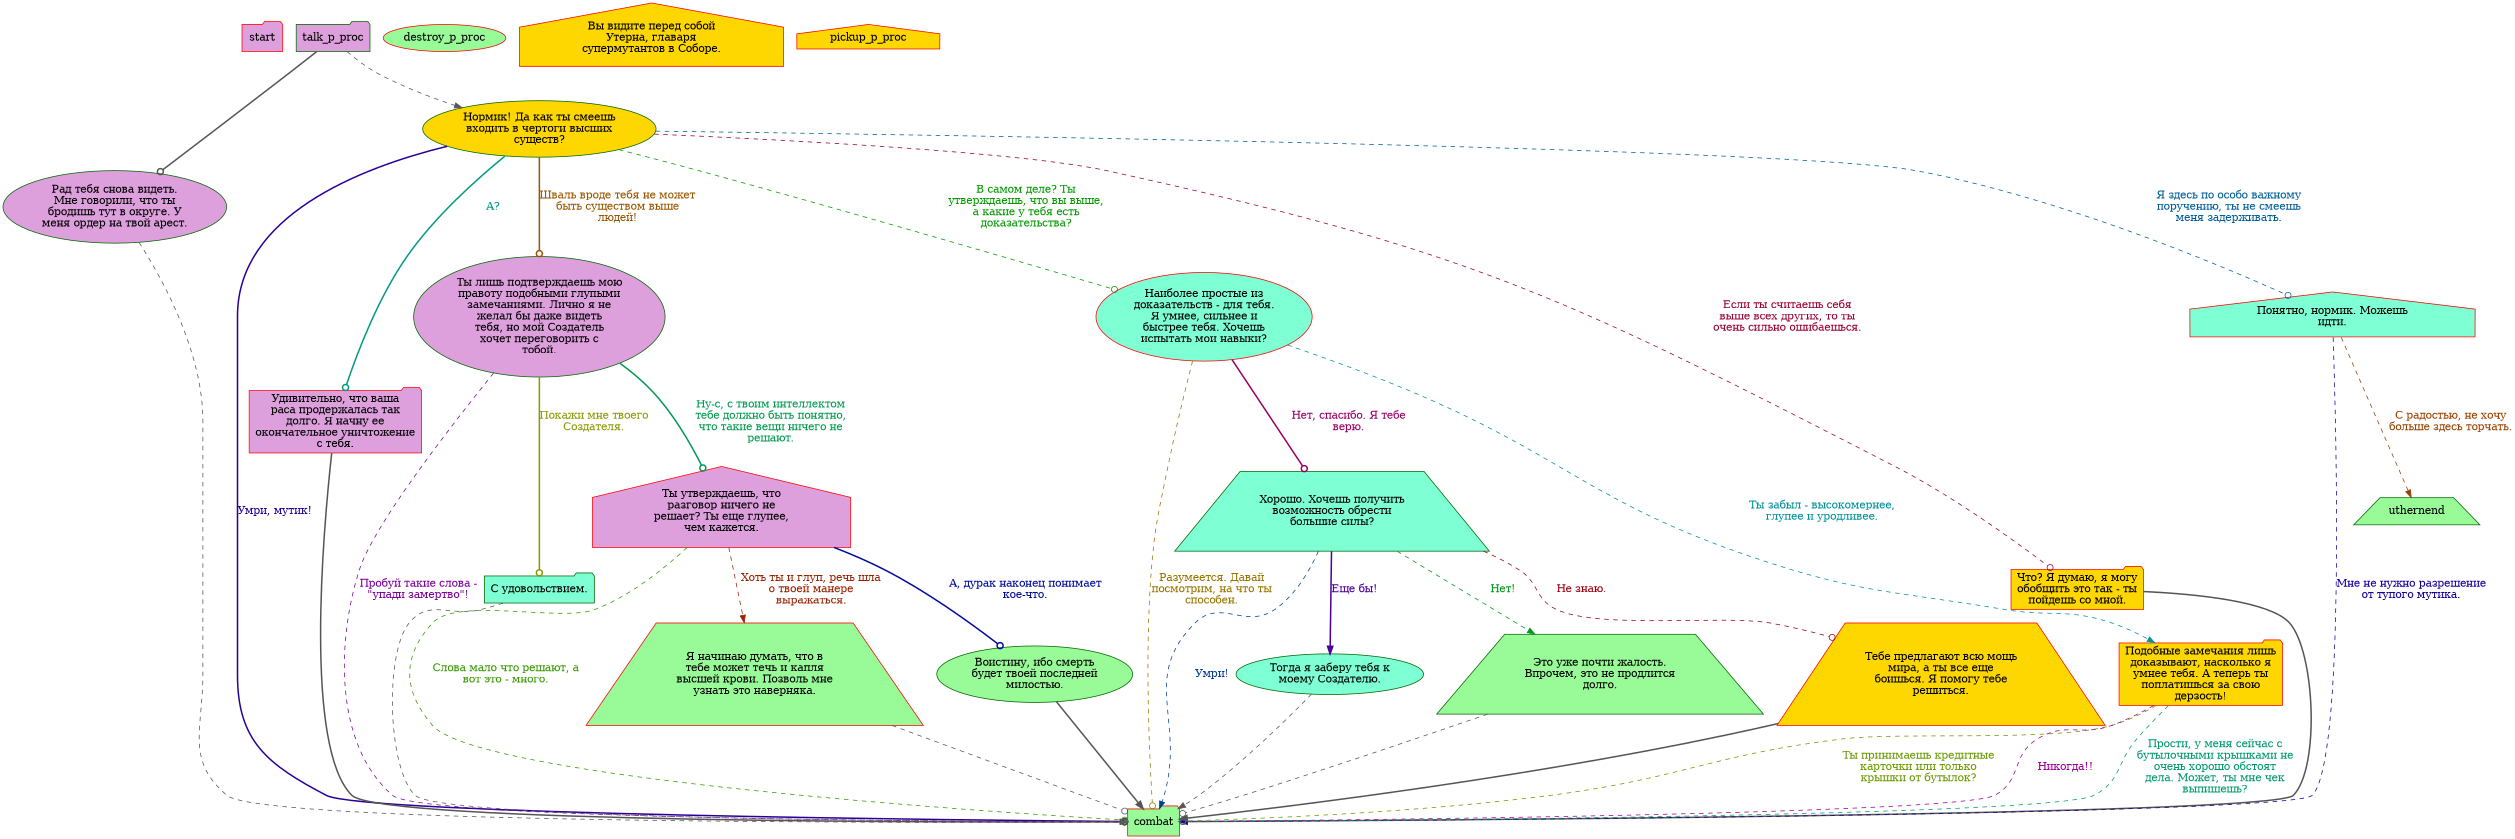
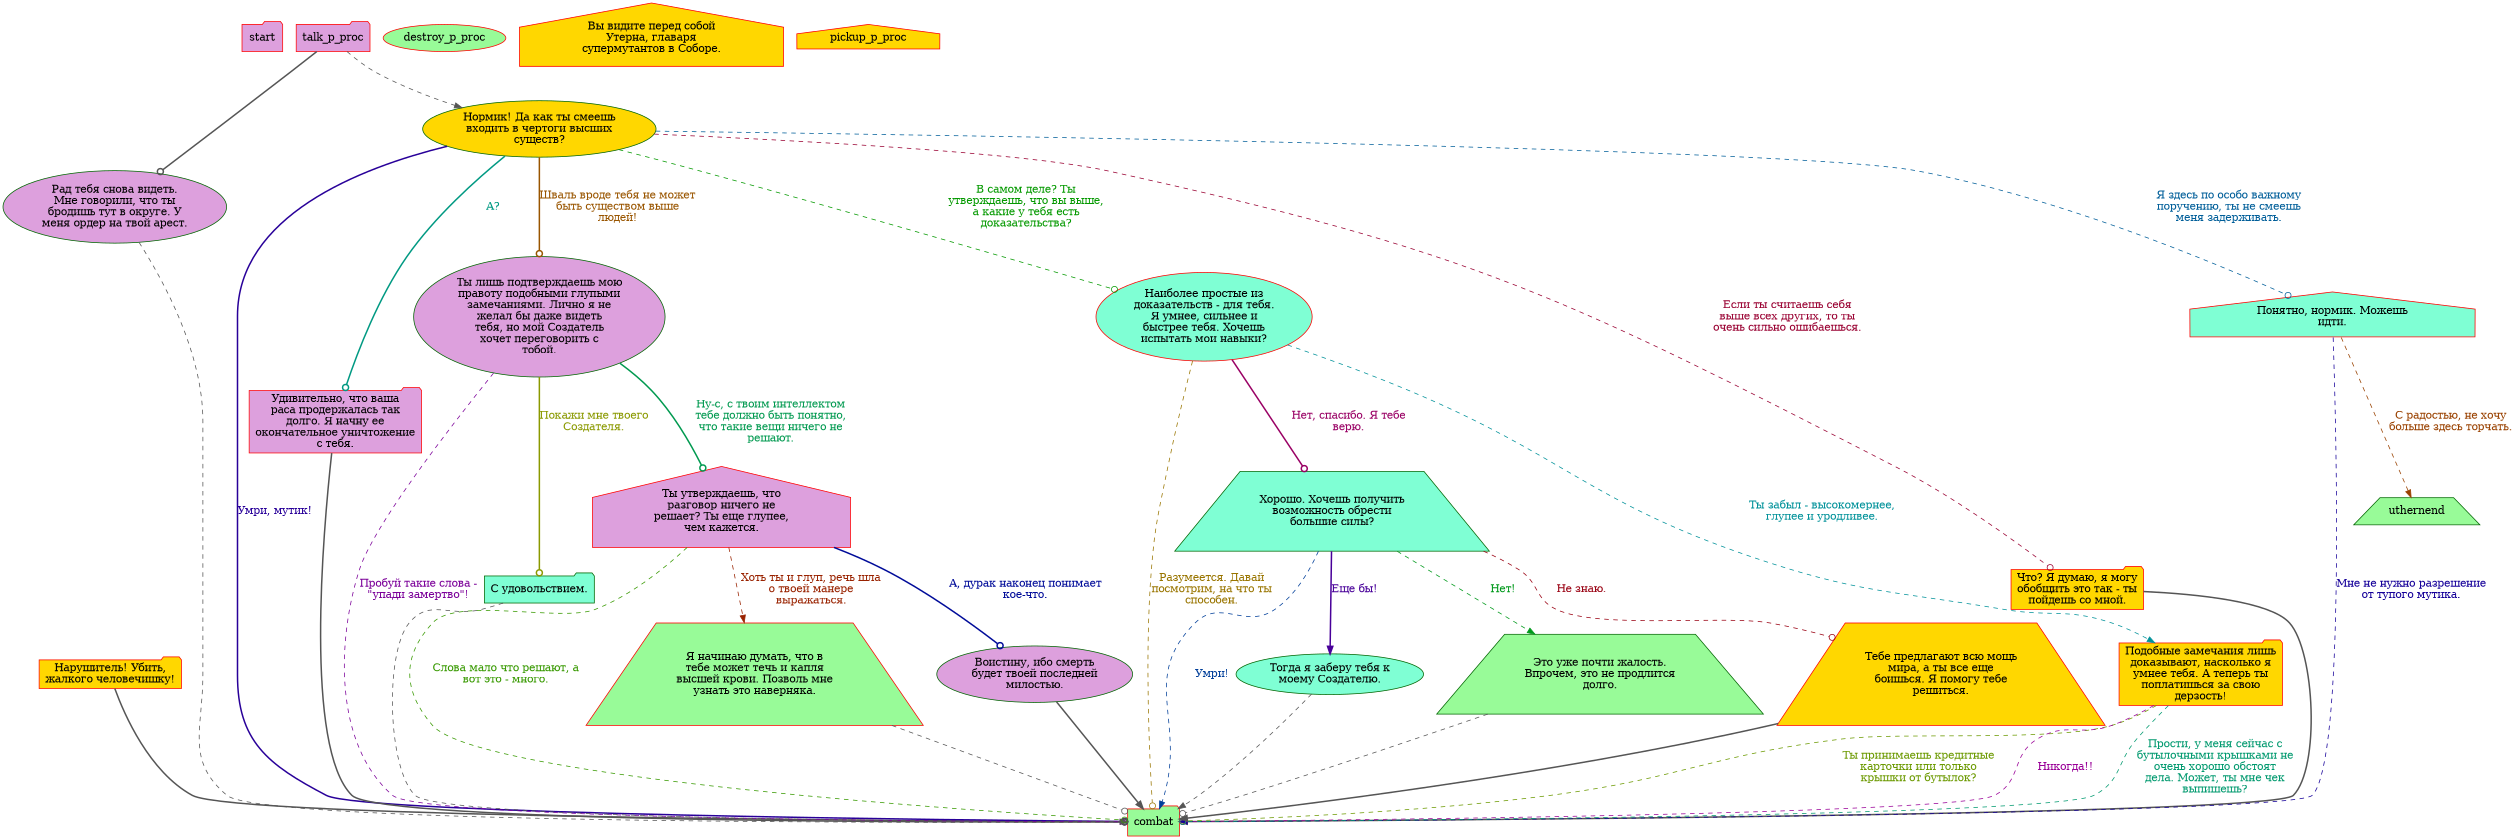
node "talk_p_proc": color darkgreen -> red
node "Нарушитель! Убить, жалкого человечишку!": added
node "Воистину, ибо смерть будет твоей последней милостью.": fillcolor palegreen -> plum
